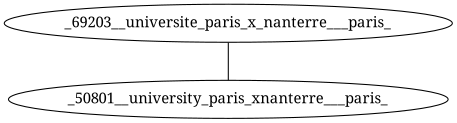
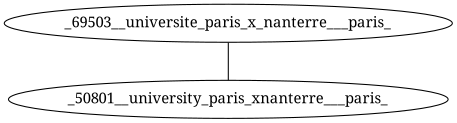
node "_69203__universite_paris_x_nanterre___paris_": label "_69203__universite_paris_x_nanterre___paris_" -> "_69503__universite_paris_x_nanterre___paris_"
